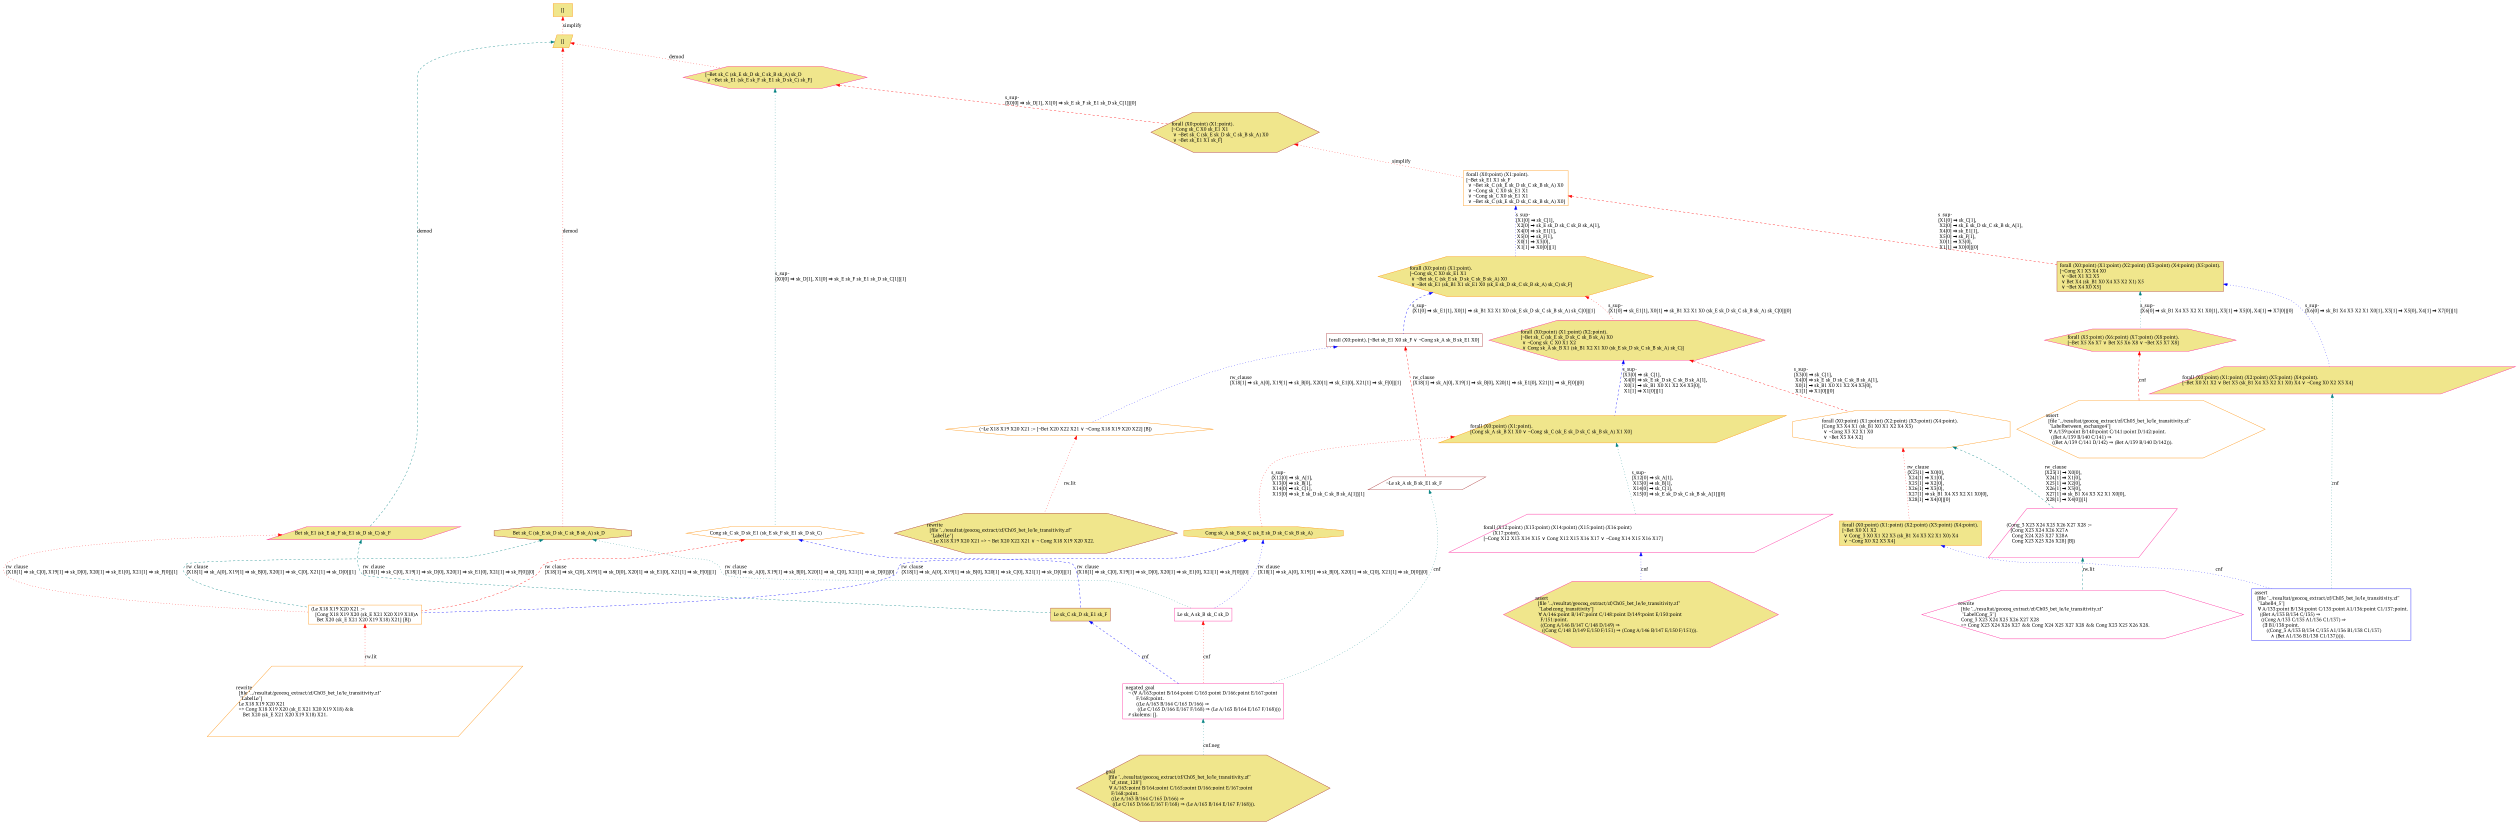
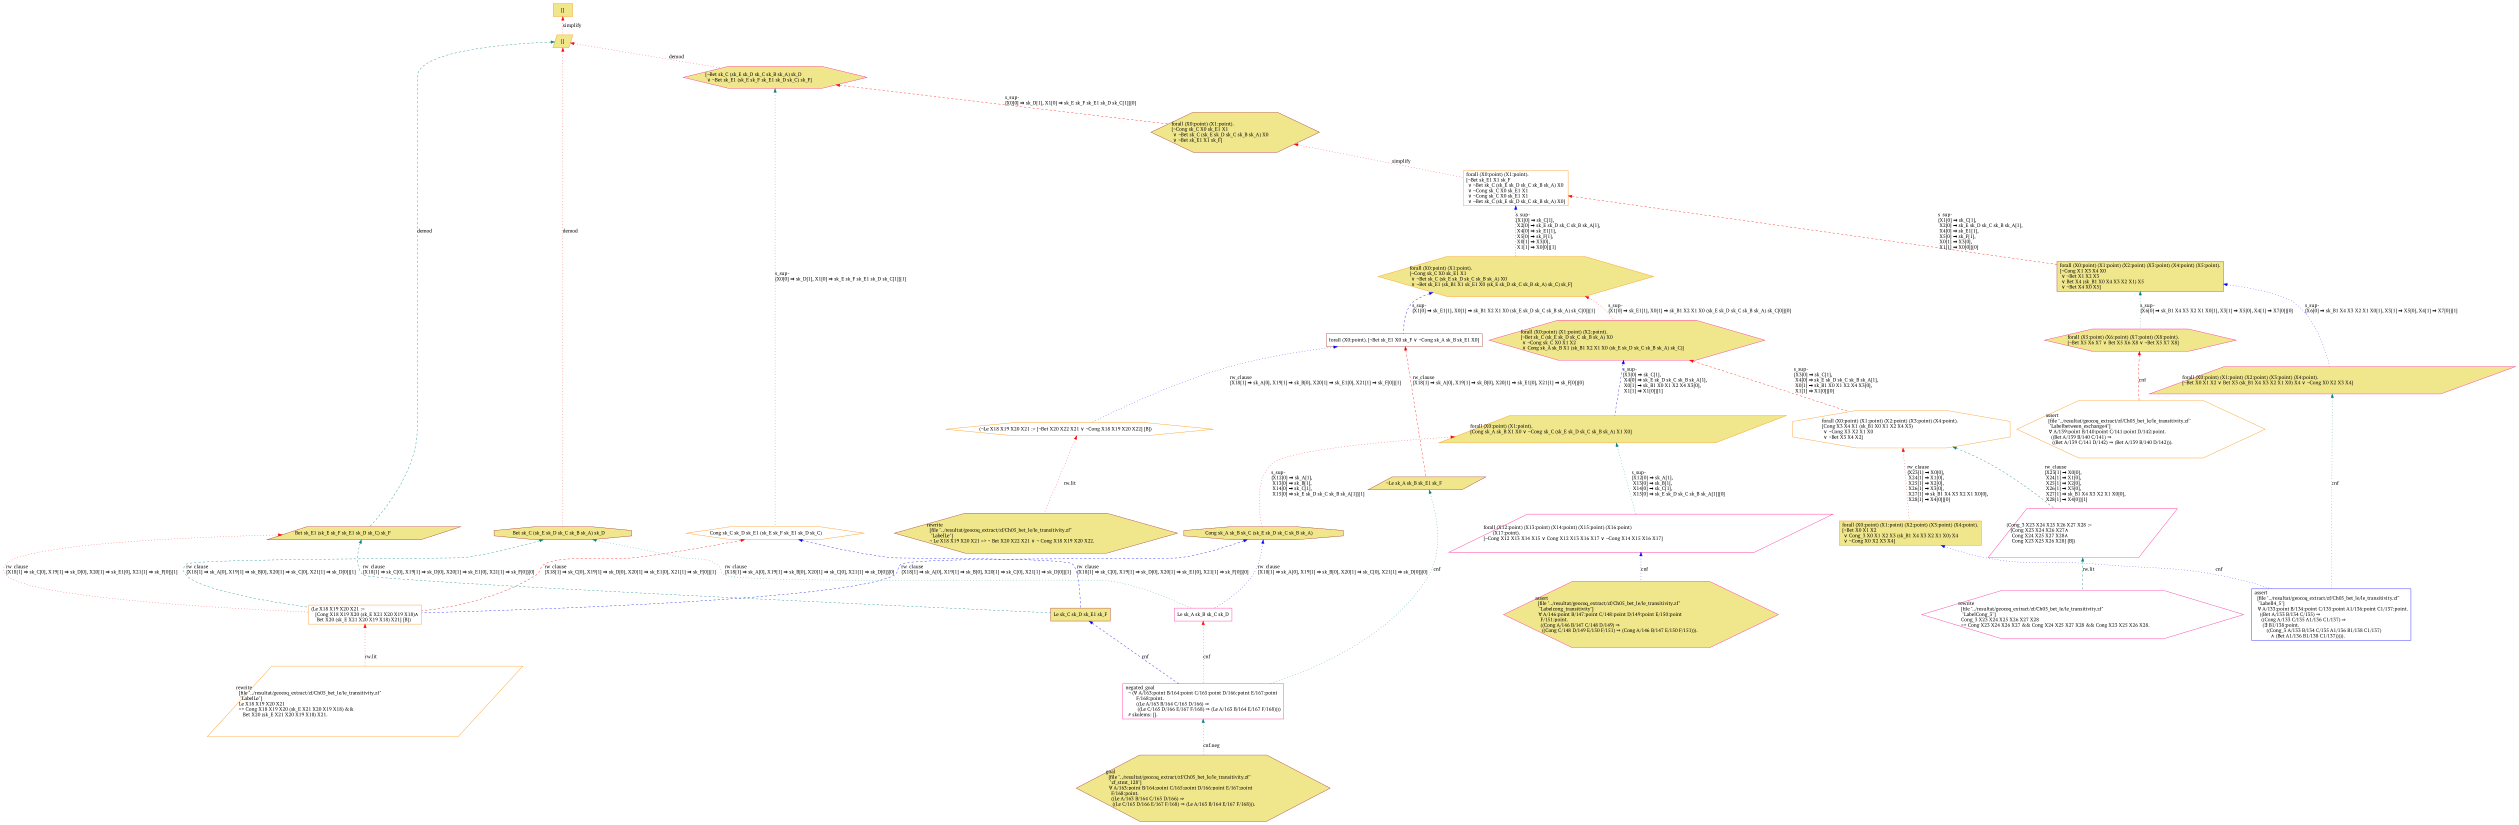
node "¬Le sk_A sk_B sk_E1 sk_F": fillcolor white -> khaki
node "Bet sk_E1 (sk_E sk_F sk_E1 sk_D sk_C) sk_F": color deeppink -> brown
node "Cong sk_A sk_B sk_C (sk_E sk_D sk_C sk_B sk_A)": color darkorange -> brown
